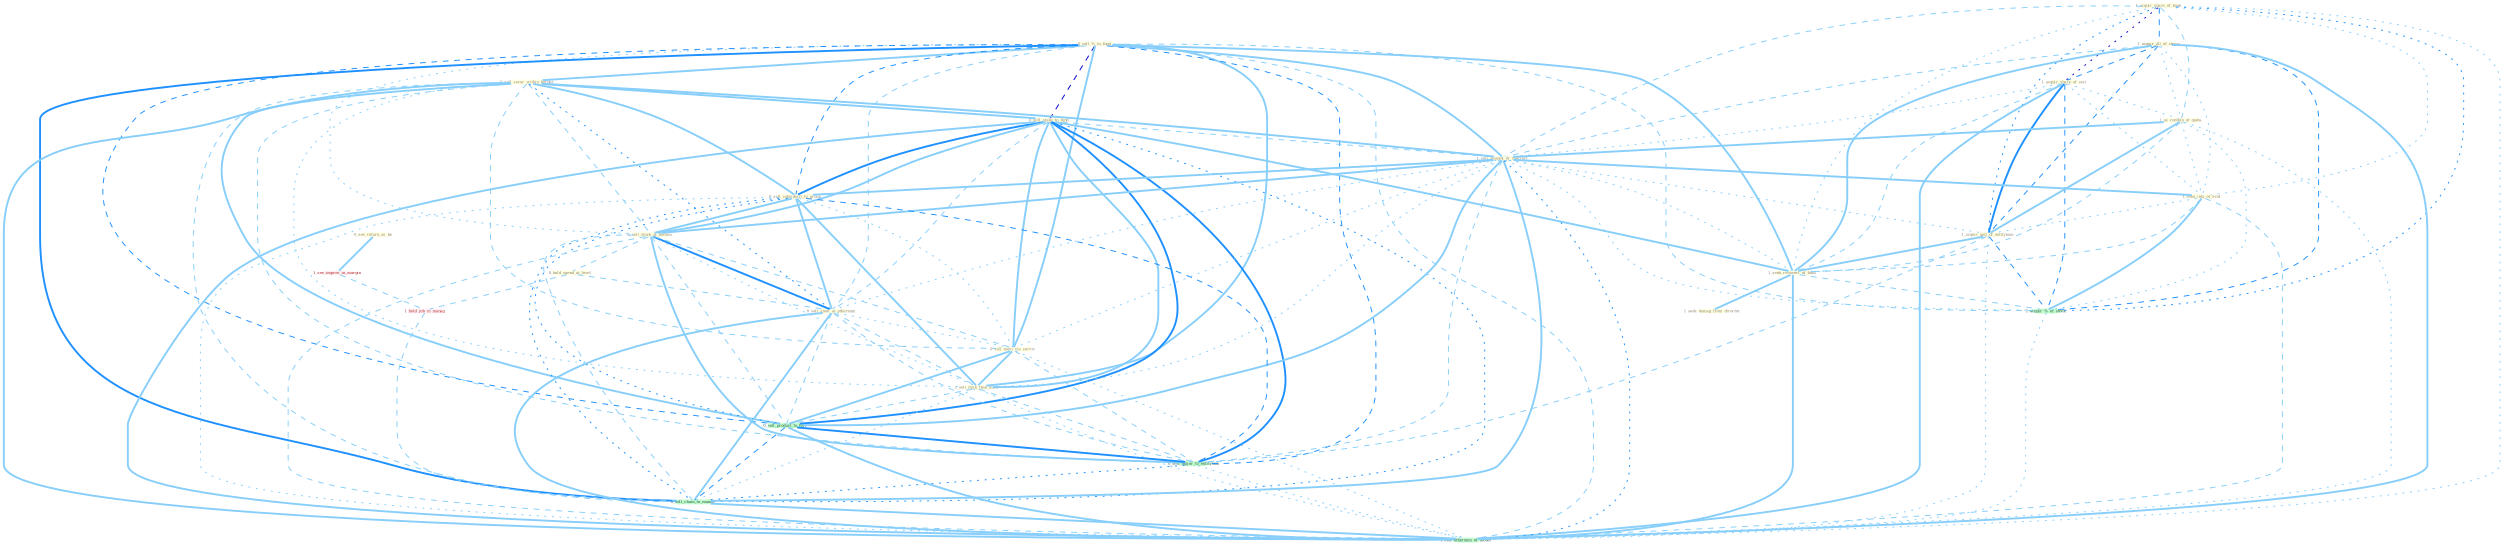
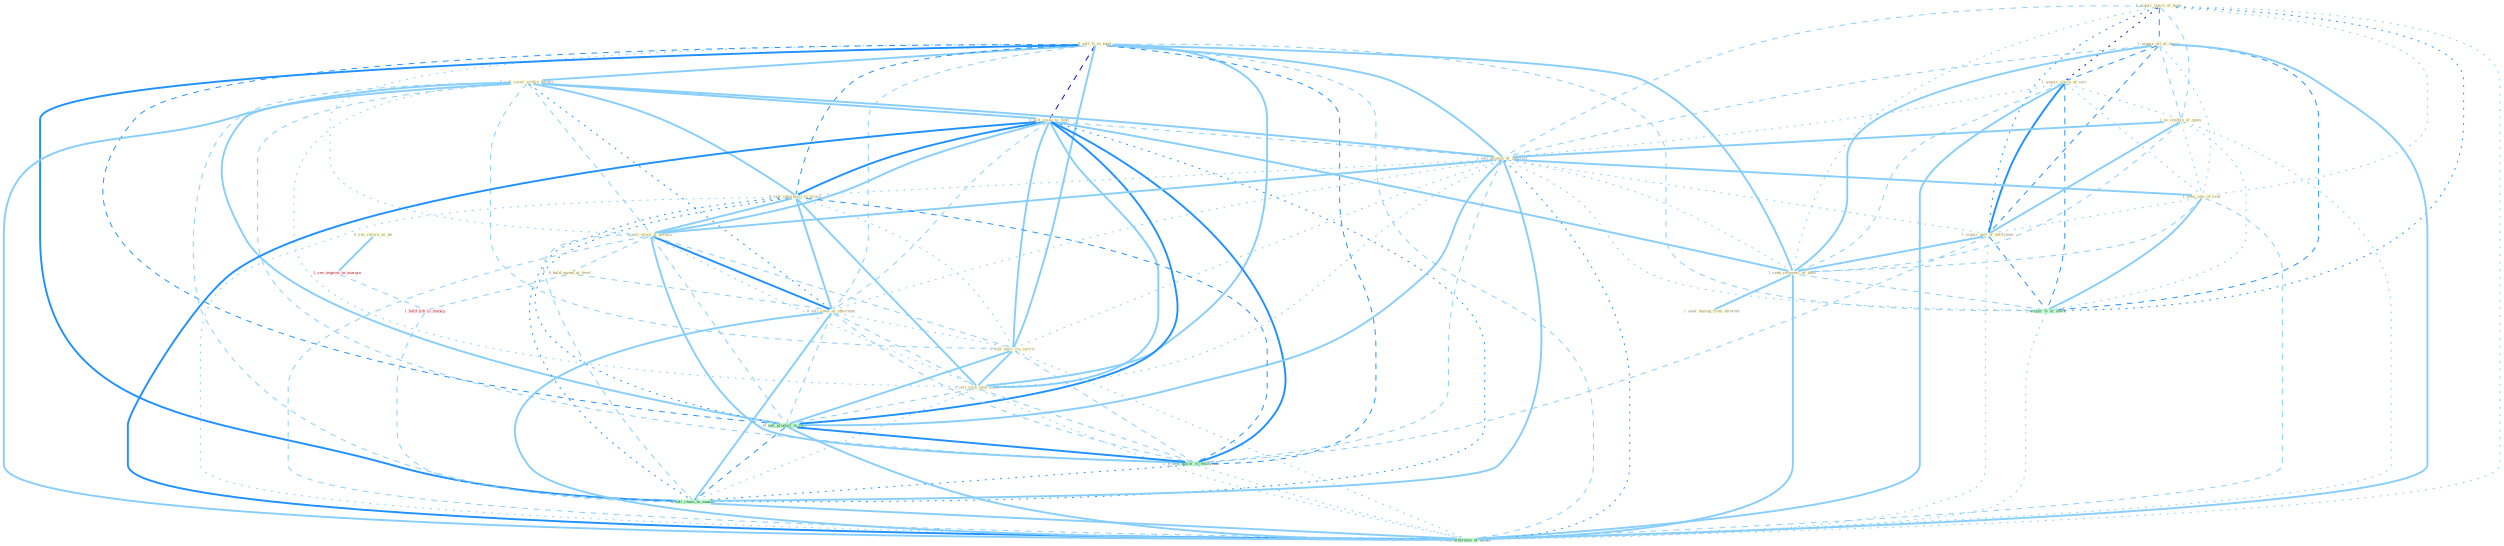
edge "1_acquir_all_of_share" -- "1_us_combin_of_quota": style dotted -> dashed
edge "1_sell_amount_of_contract" -- "0_sell_subsidiari_to_group": style bold -> dotted
edge "0_sell_stake_to_fund" -- "1_sell_othernum_of_model": color #87cefa -> #1e90ff
